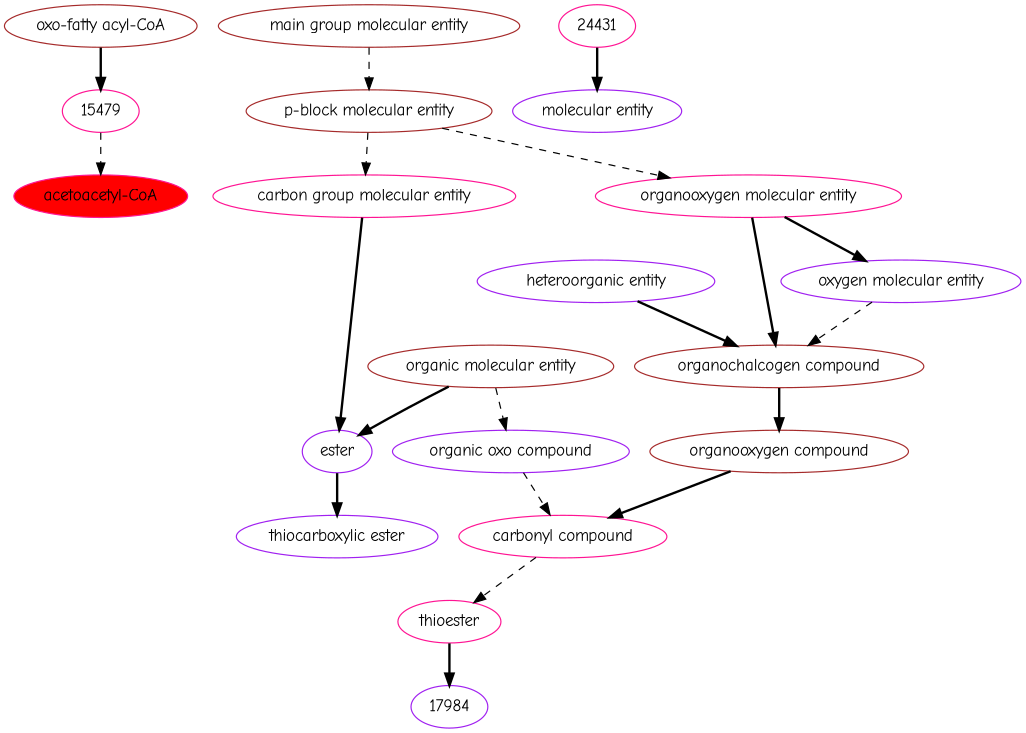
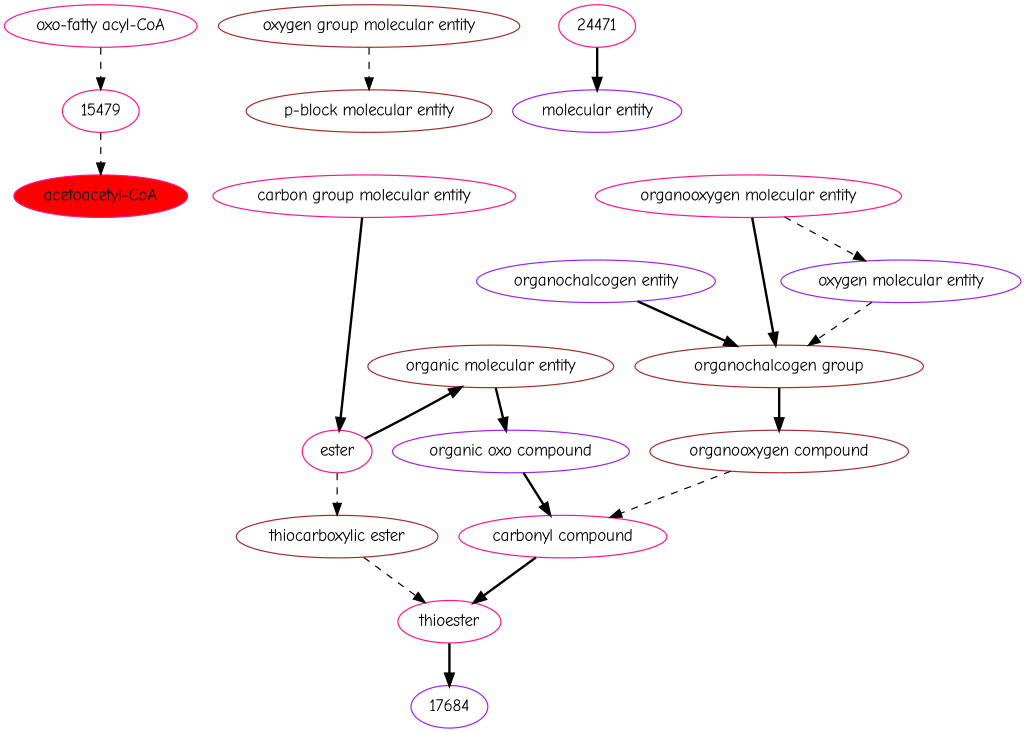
node "oxo-fatty acyl-CoA": color brown -> deeppink
node "main group molecular entity": label "main group molecular entity" -> "oxygen group molecular entity"
node "24431": label "24431" -> "24471"
edge "oxo-fatty acyl-CoA" -> "15479": style bold -> dashed
edge "p-block molecular entity" -> "carbon group molecular entity": removed
edge "p-block molecular entity" -> "organooxygen molecular entity": removed
edge "organooxygen molecular entity" -> "oxygen molecular entity": style bold -> dashed
node "heteroorganic entity": label "heteroorganic entity" -> "organochalcogen entity"
node "organochalcogen compound": label "organochalcogen compound" -> "organochalcogen group"
edge "organic molecular entity" -> "organic oxo compound": style dashed -> bold
edge "organic molecular entity" -> "ester": reversed
node "ester": color purple -> deeppink
edge "ester" -> "thiocarboxylic ester": style bold -> dashed
edge "organic oxo compound" -> "carbonyl compound": style dashed -> bold
edge "organooxygen compound" -> "carbonyl compound": style bold -> dashed
node "thiocarboxylic ester": color purple -> brown
edge "thiocarboxylic ester" -> "thioester": added
edge "carbonyl compound" -> "thioester": style dashed -> bold
node "17984": label "17984" -> "17684"
